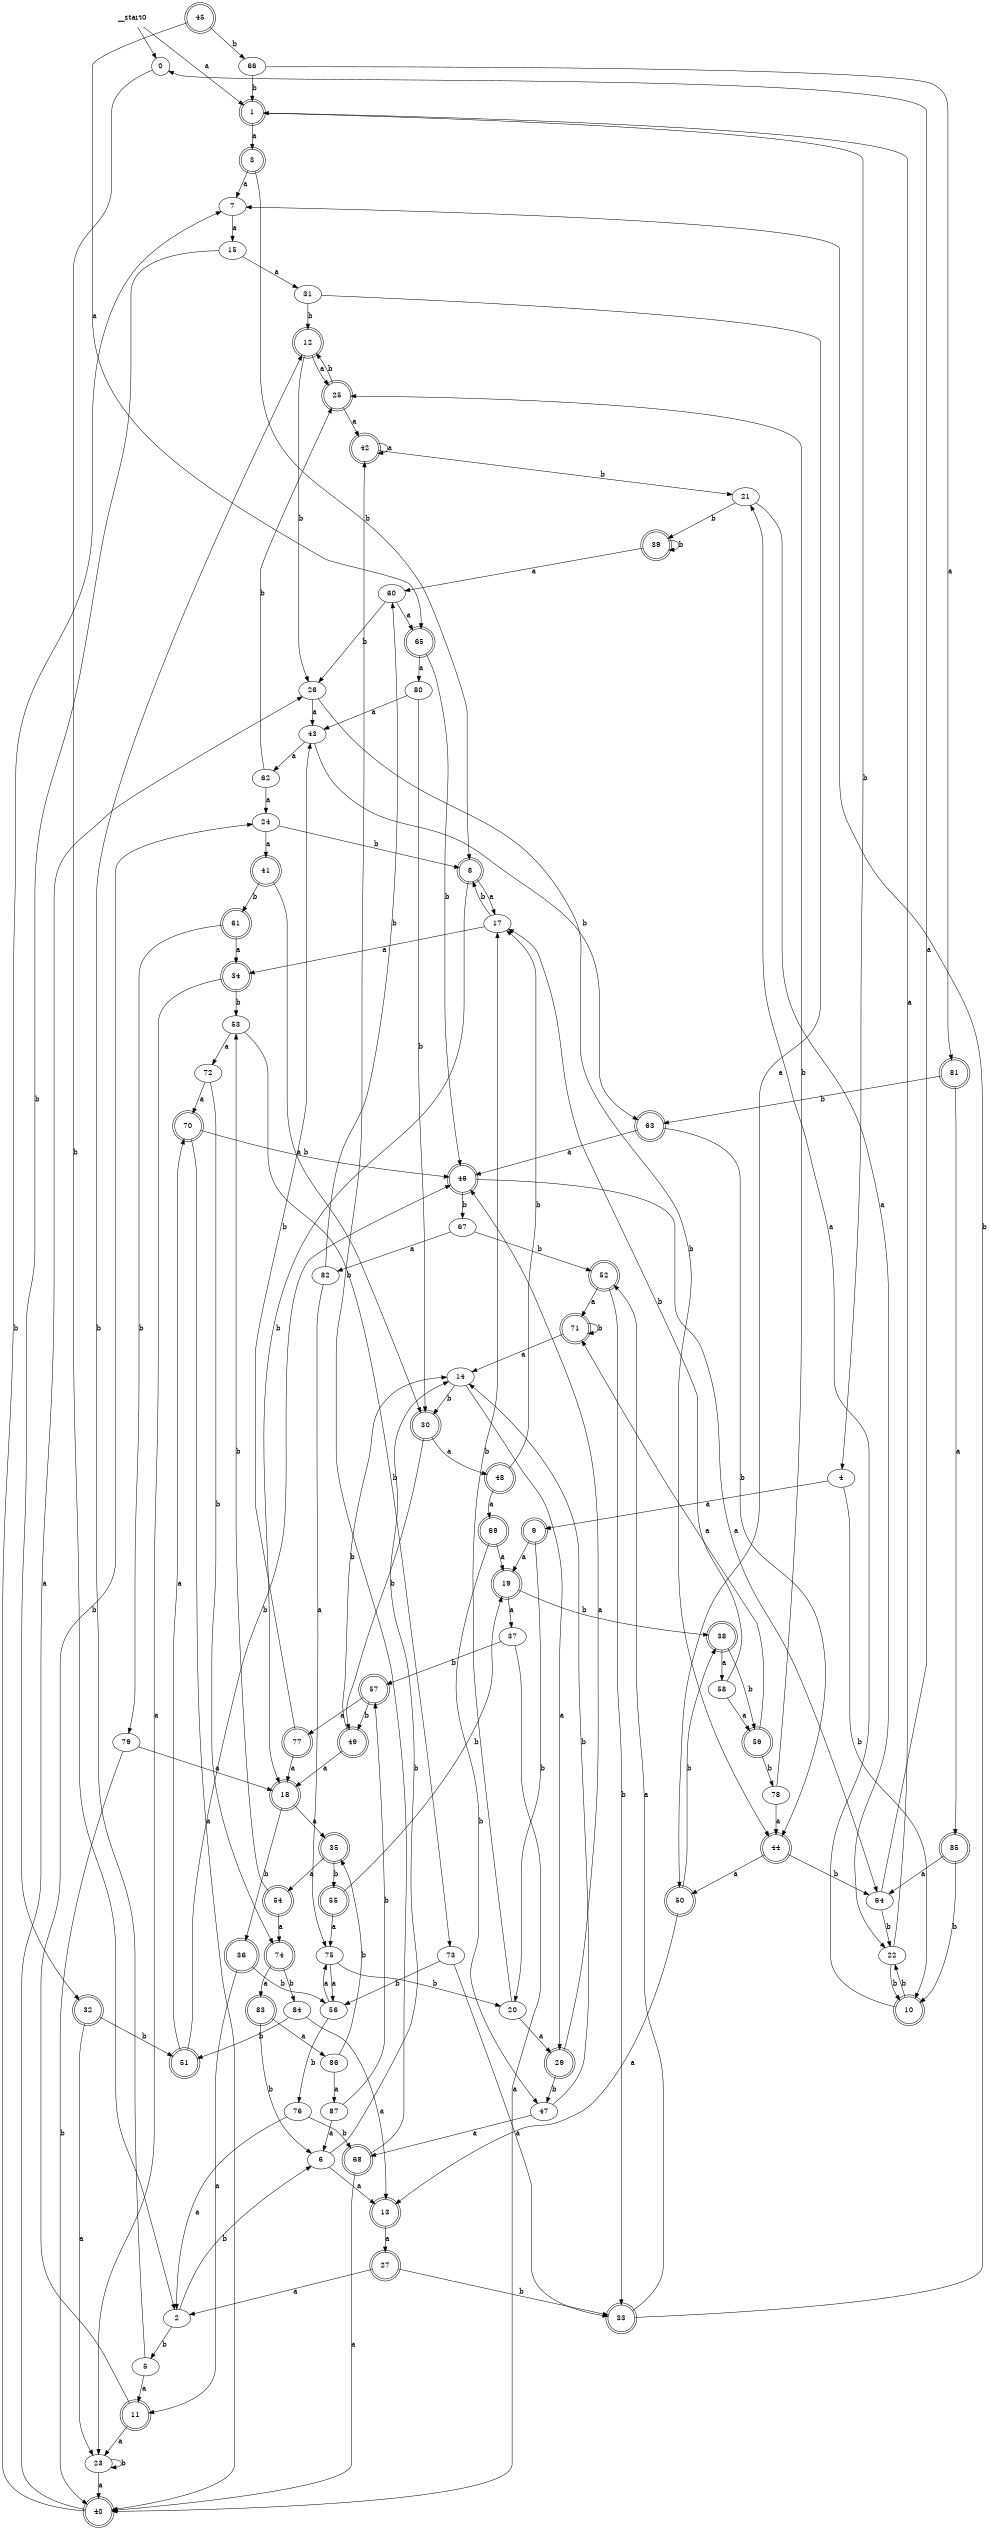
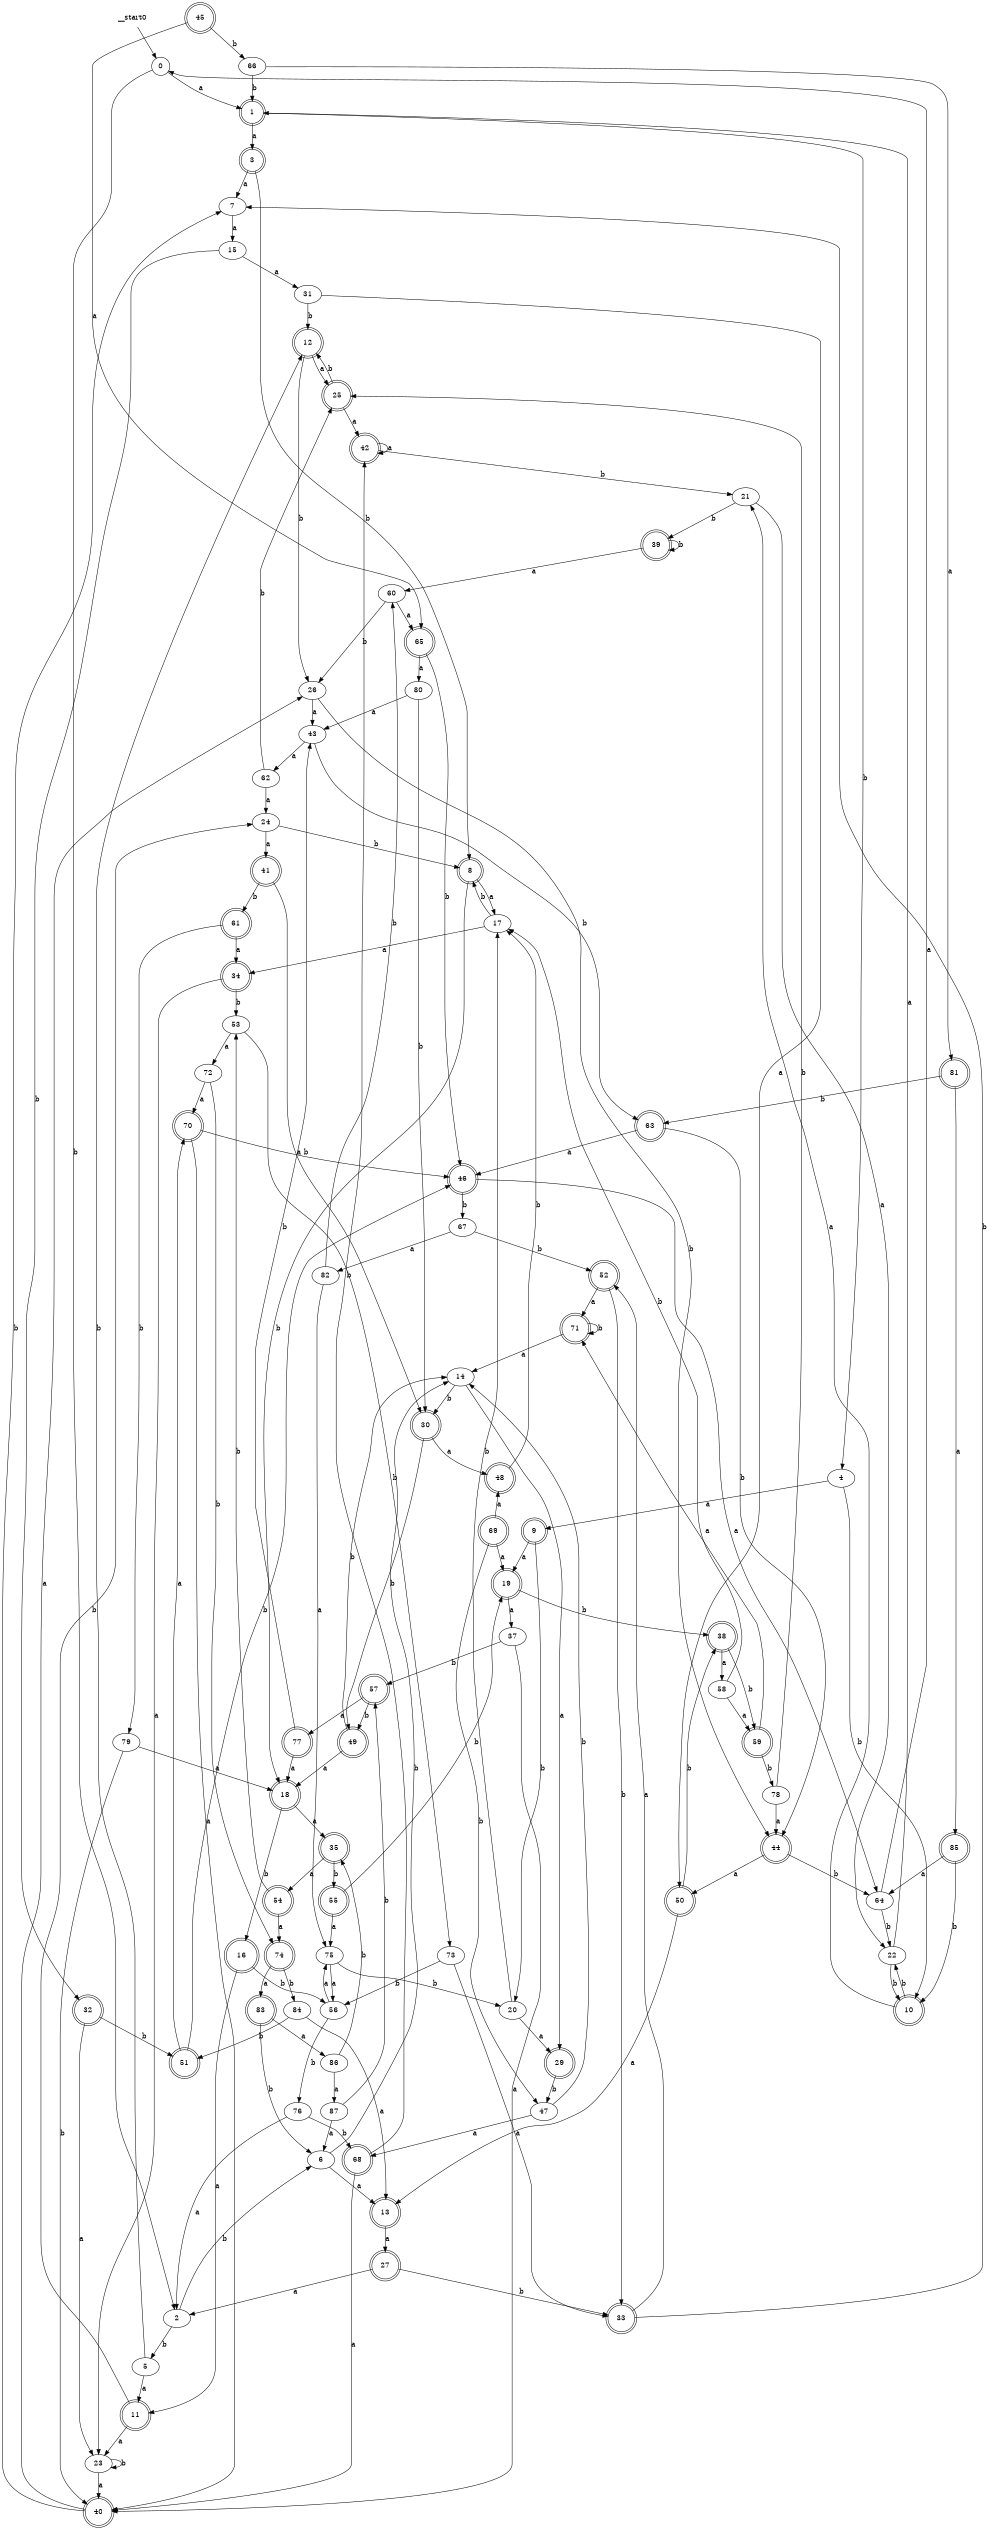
edge "__start0" -> "1": now "0" -> "1"
edge "48" -> "69": reversed
edge "29" -> "46": removed, label "a"
node "36": label "36" -> "16"
